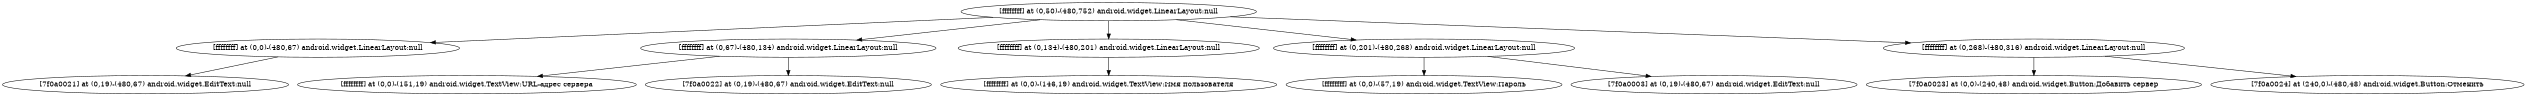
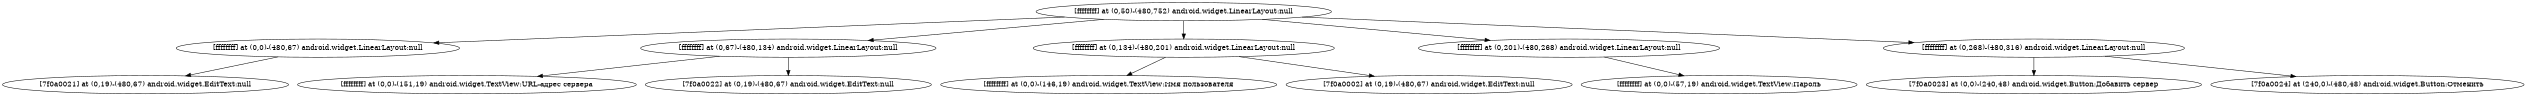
node "[7f0a0002] at (0,19)-(480,67) android.widget.EditText:null": added
node "[7f0a0003] at (0,19)-(480,67) android.widget.EditText:null": removed
